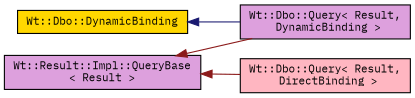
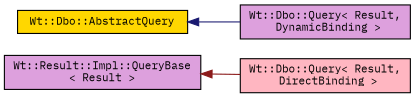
node "Wt::Dbo::DynamicBinding": label "Wt::Dbo::DynamicBinding" -> "Wt::Dbo::AbstractQuery"
edge "Wt::Dbo::Query< Result, DynamicBinding >" -> "Wt::Result::Impl::QueryBase < Result >": removed
